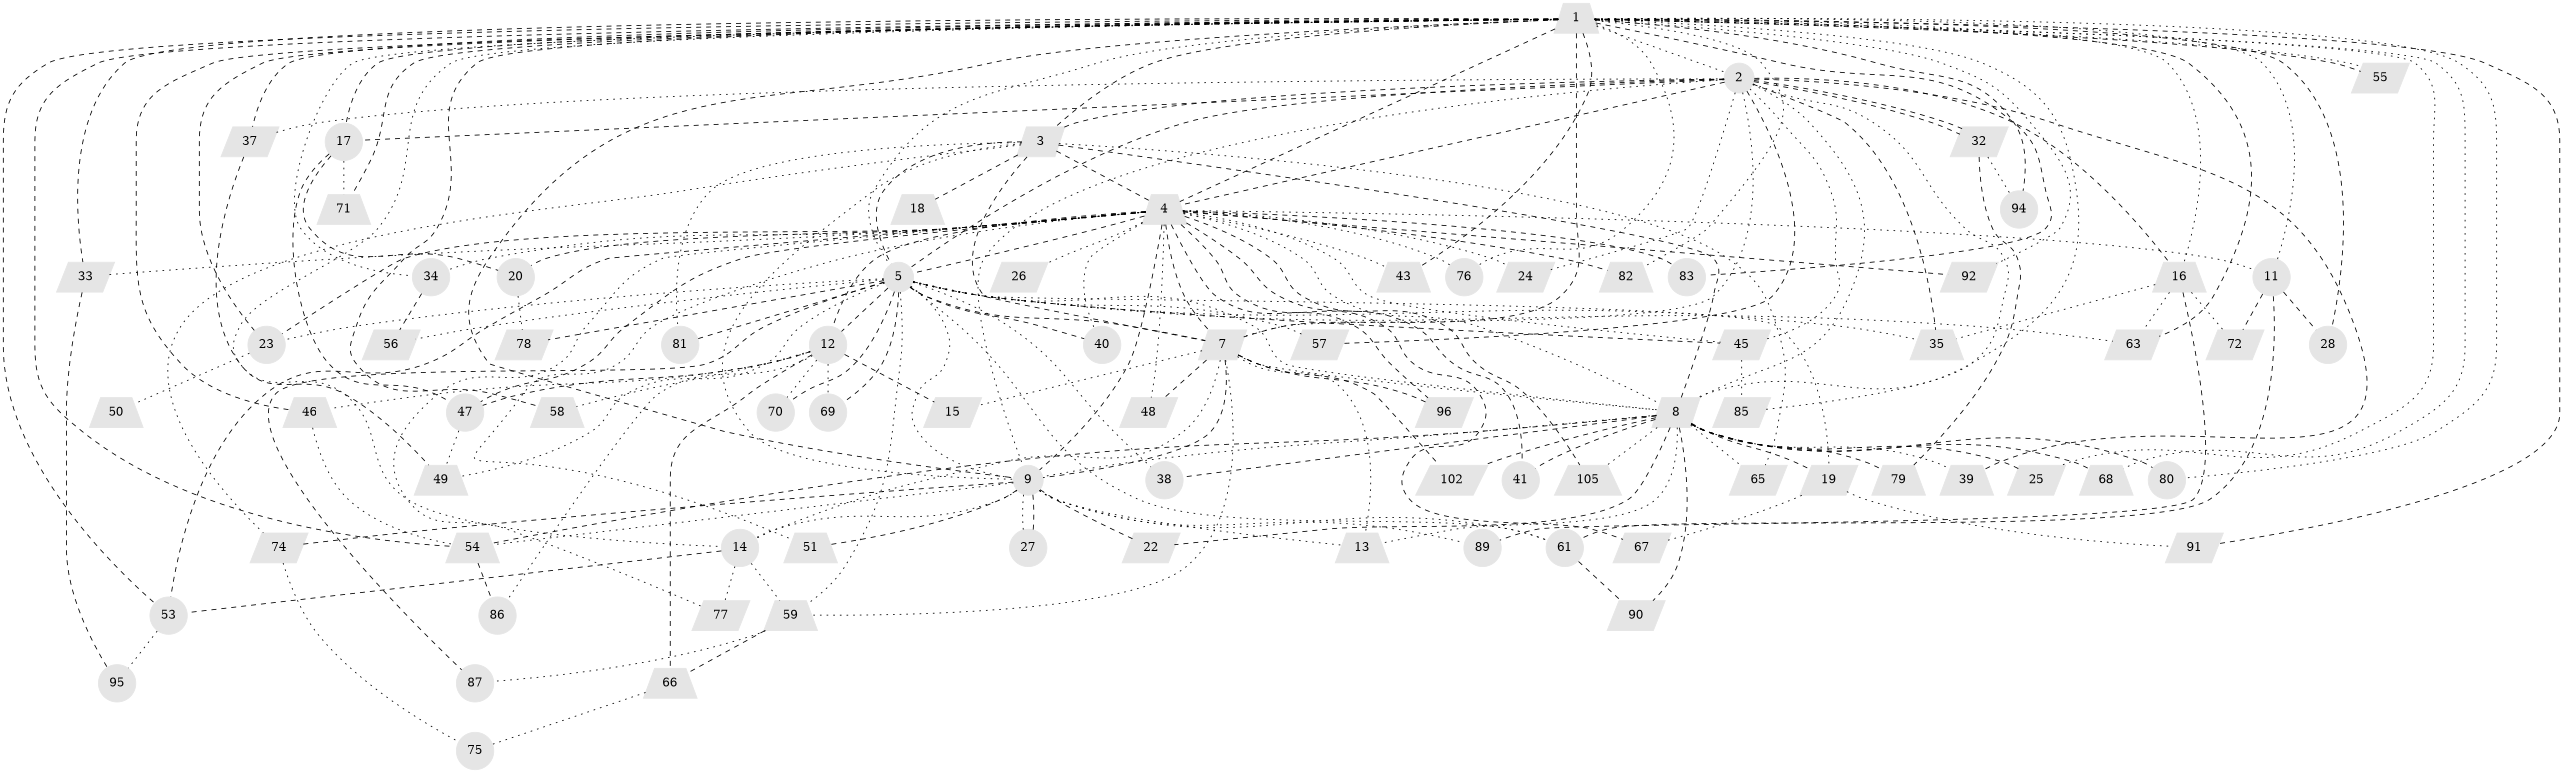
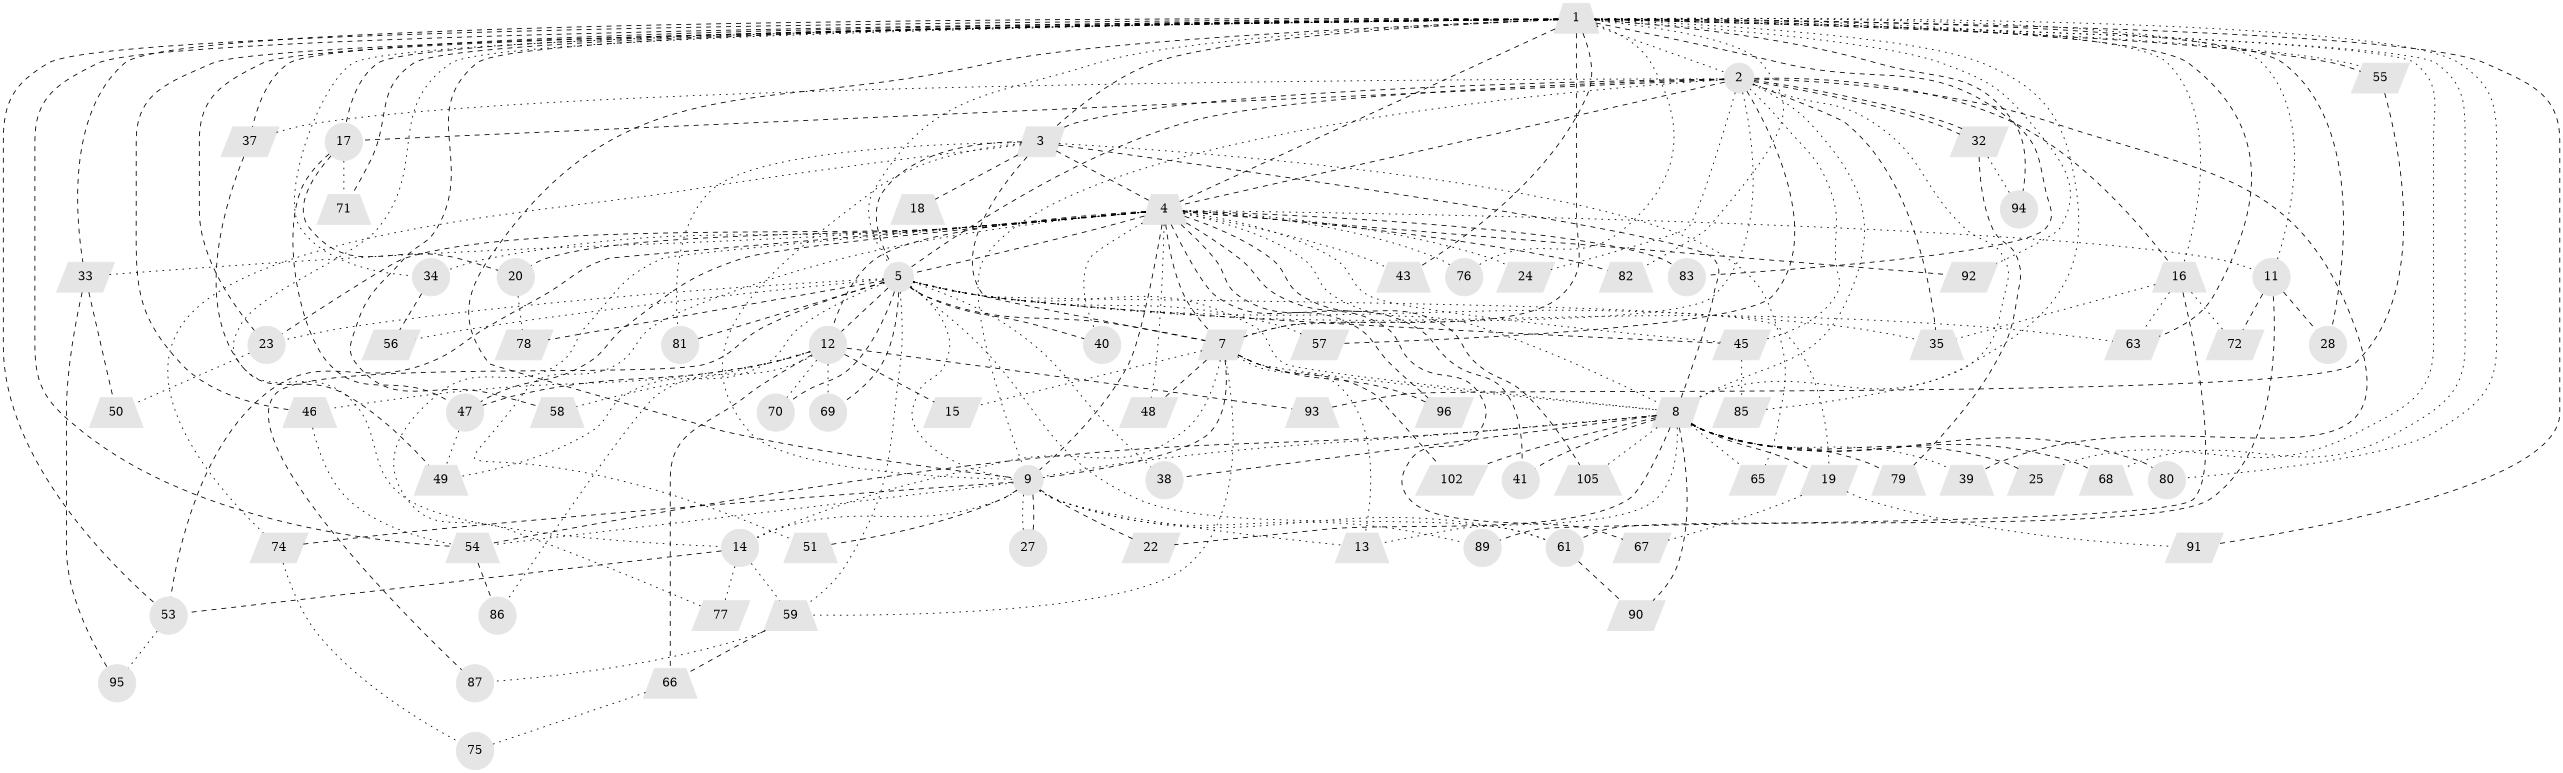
node "26": removed
edge "33" -- "50": added
node "93": added
